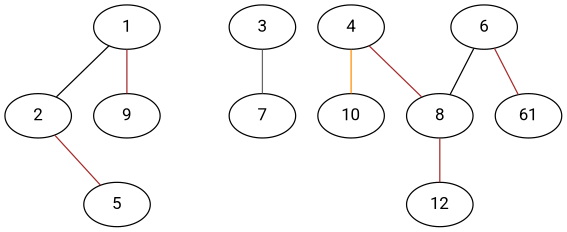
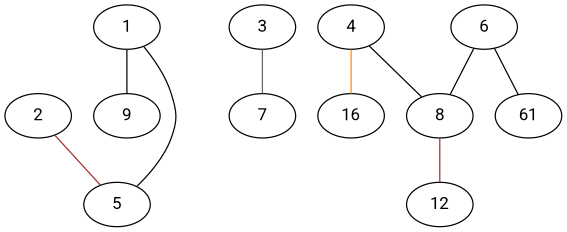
edge "1" -- "2": now "1" -- "5"
edge "4" -- "8": color brown -> black
edge "1" -- "9": color brown -> black
edge "6" -- "61": color brown -> black
node "10": label "10" -> "16"
